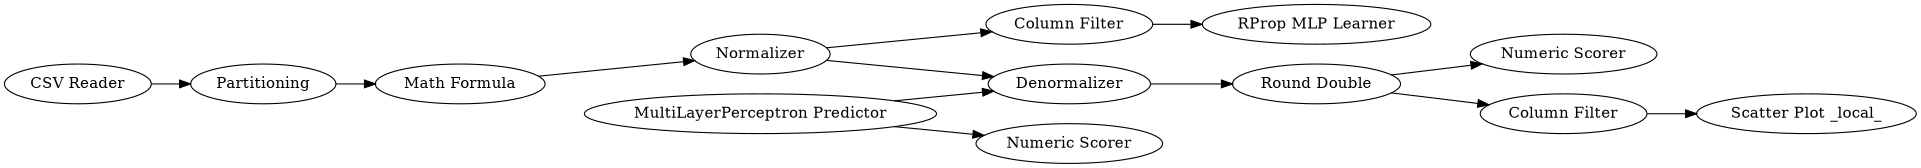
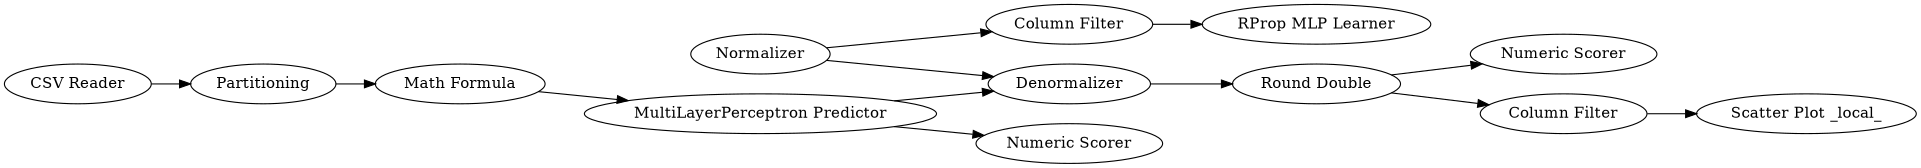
edge "Math Formula" -> "Normalizer": now "Math Formula" -> "MultiLayerPerceptron Predictor"
